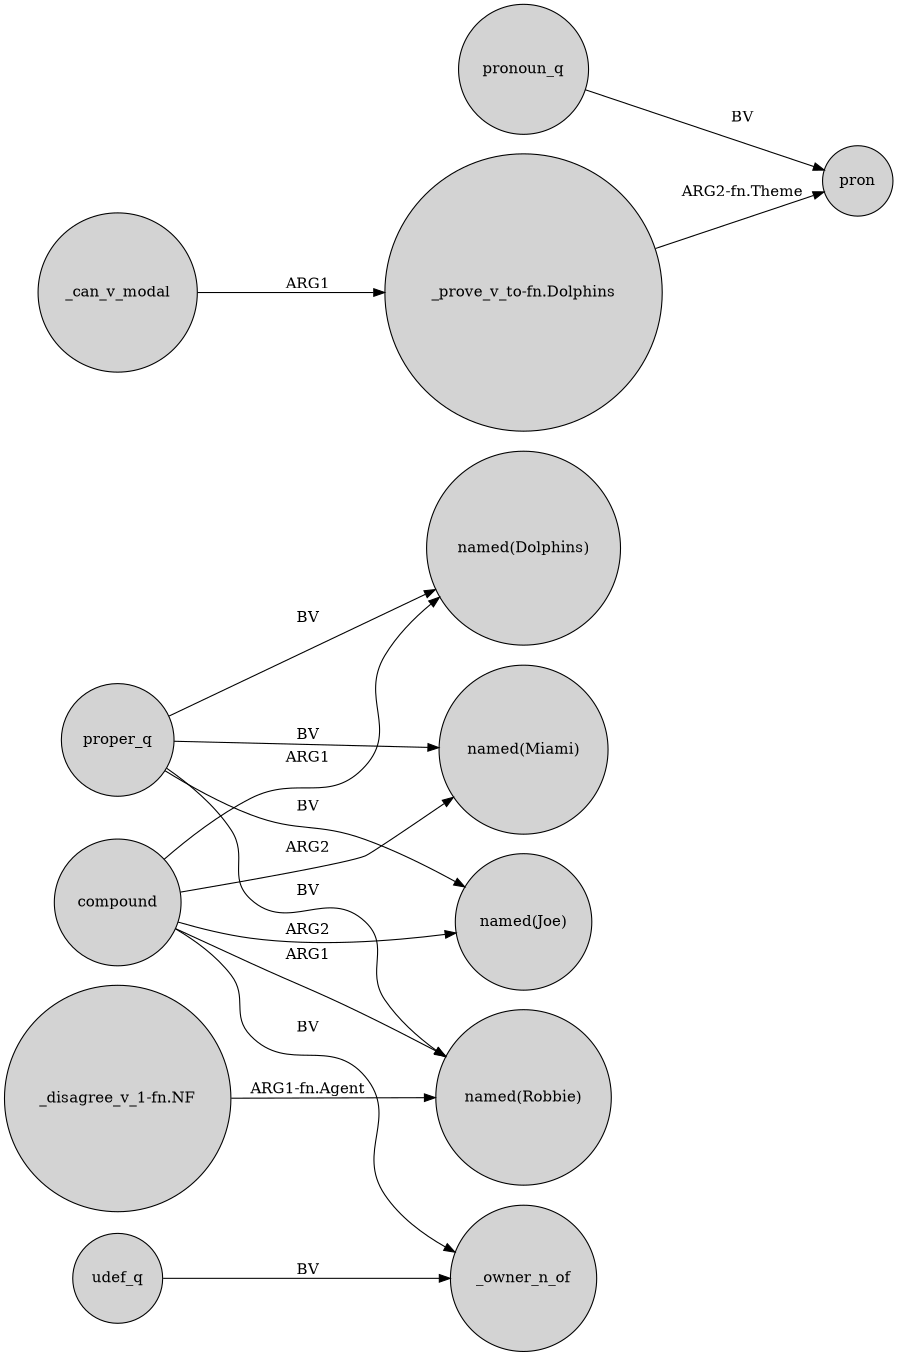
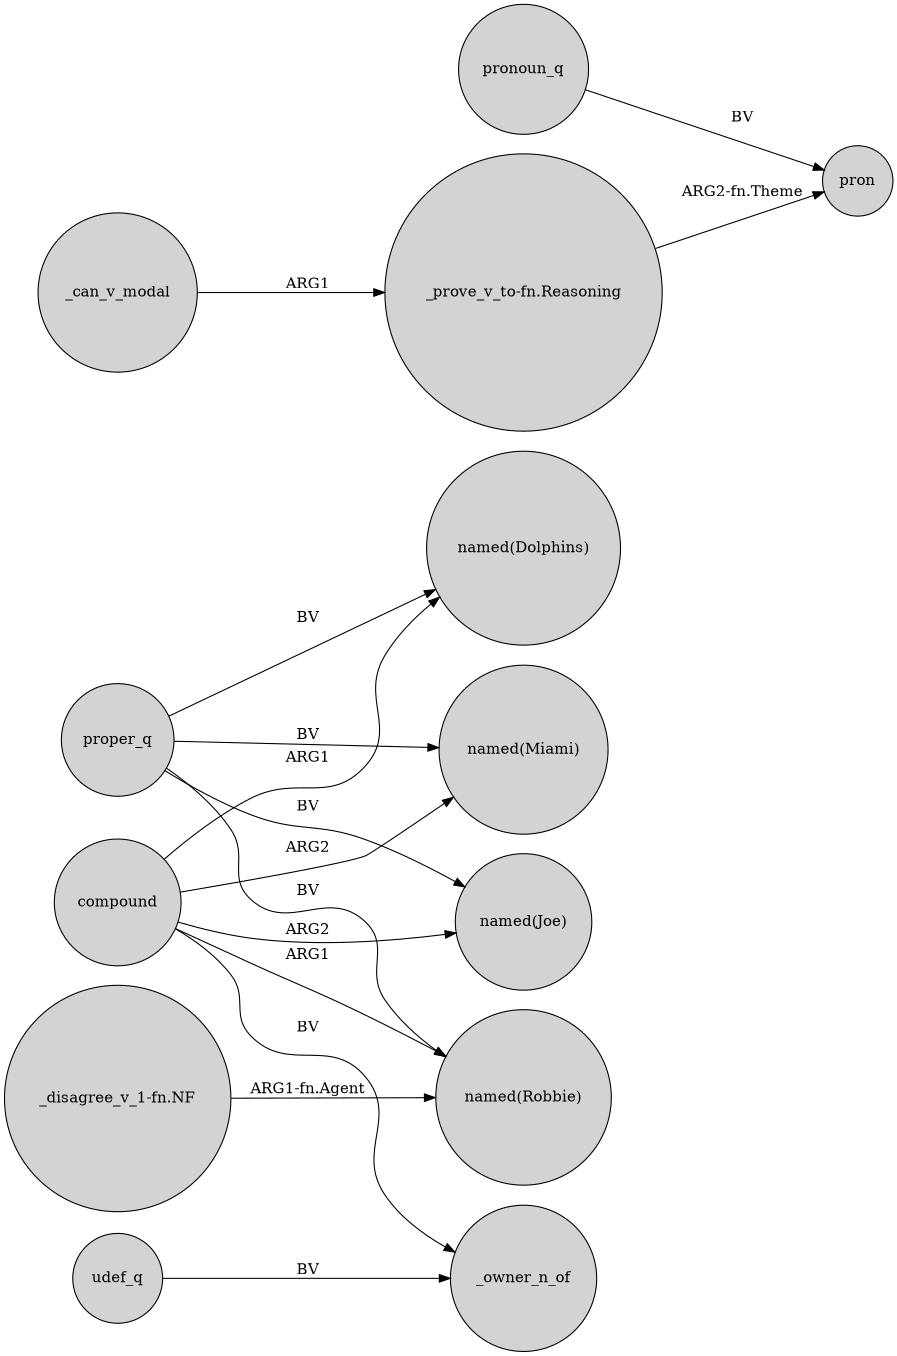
node "_prove_v_to-fn.Dolphins": label "_prove_v_to-fn.Dolphins" -> "_prove_v_to-fn.Reasoning"
